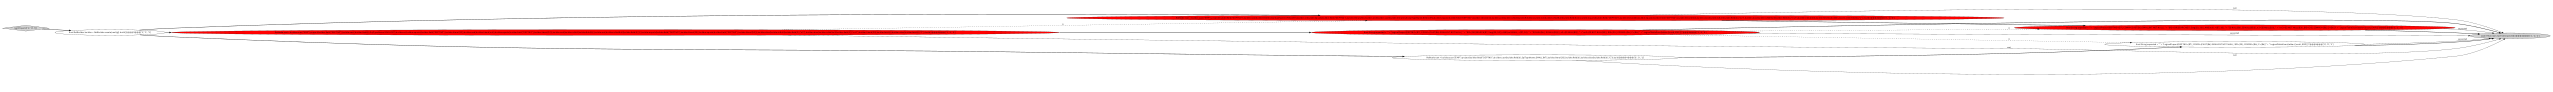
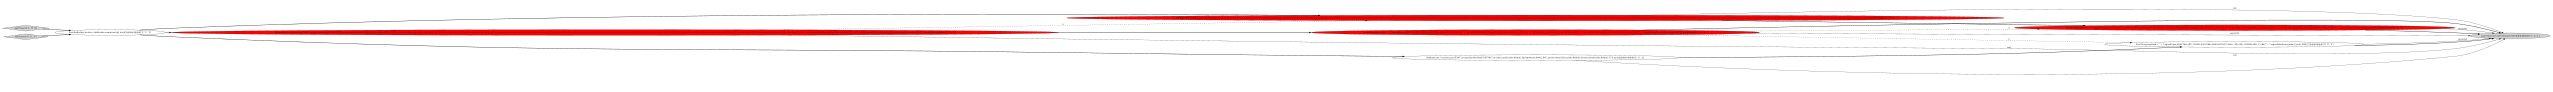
node "testProject['0', '0', '1']": added
